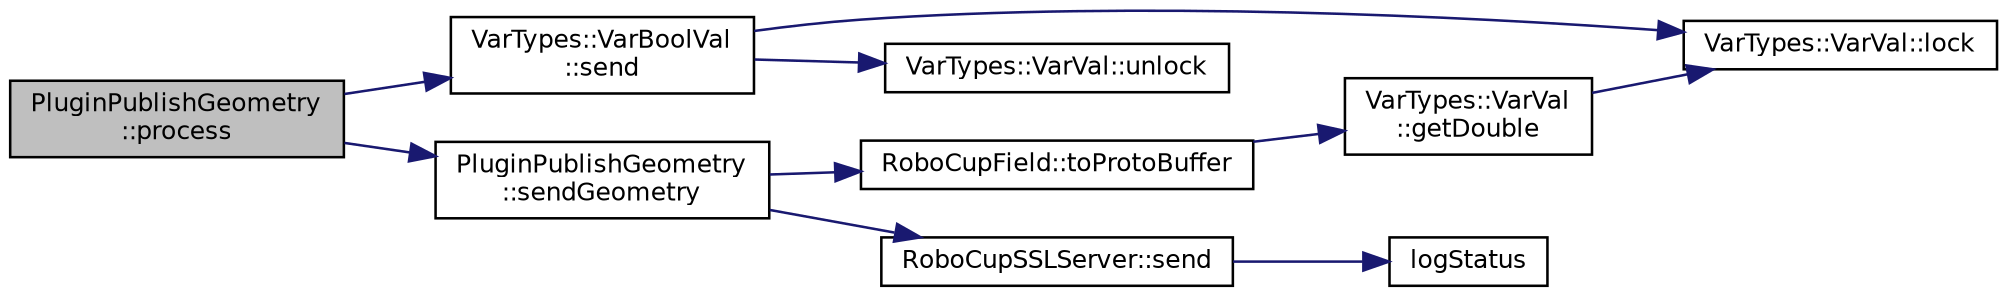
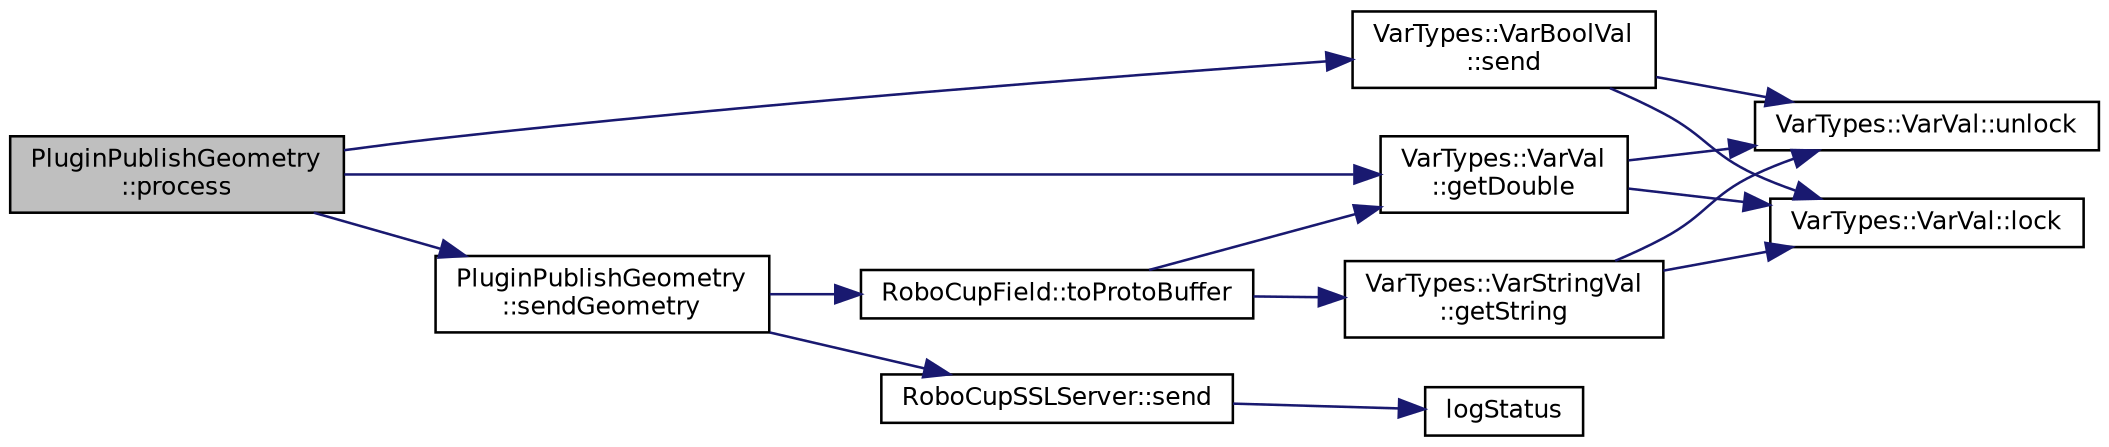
edge "VarTypes::VarVal ::getDouble" -> "VarTypes::VarVal::unlock": added
edge "PluginPublishGeometry ::process" -> "VarTypes::VarVal ::getDouble": added
node "VarTypes::VarStringVal ::getString": added
